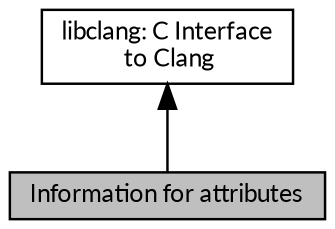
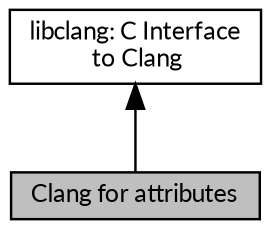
node "Information for attributes": label "Information for attributes" -> "Clang for attributes"
